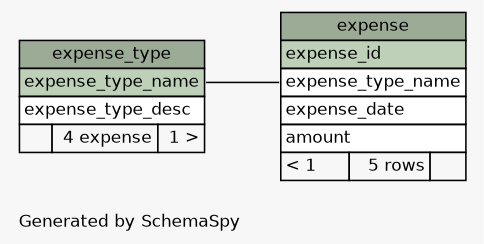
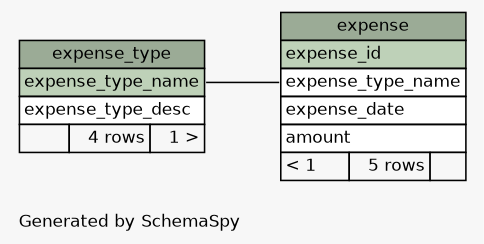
node "expense_type": text "4 expense" -> "4 rows"
